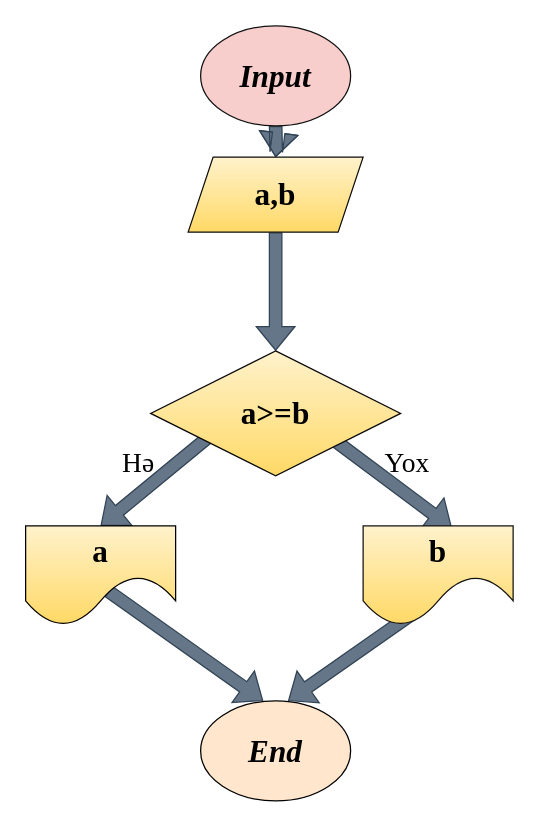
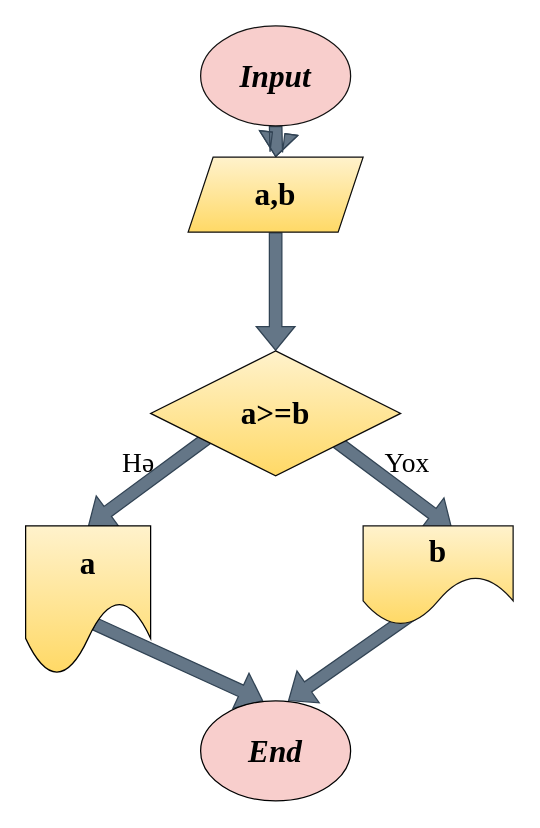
node "a": size 150x100 -> 125x150
node "End": fillcolor #ffe6cc -> #f8cecc
